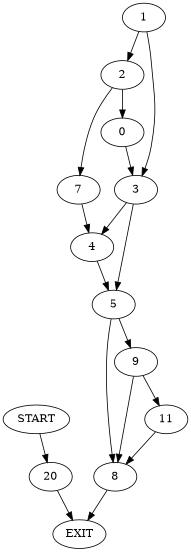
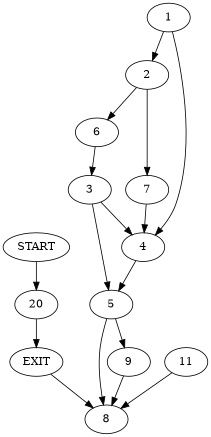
edge "1" -> "3": now "1" -> "4"
node "0": label "0" -> "6"
edge "9" -> "11": removed
edge "8" -> "EXIT": reversed
